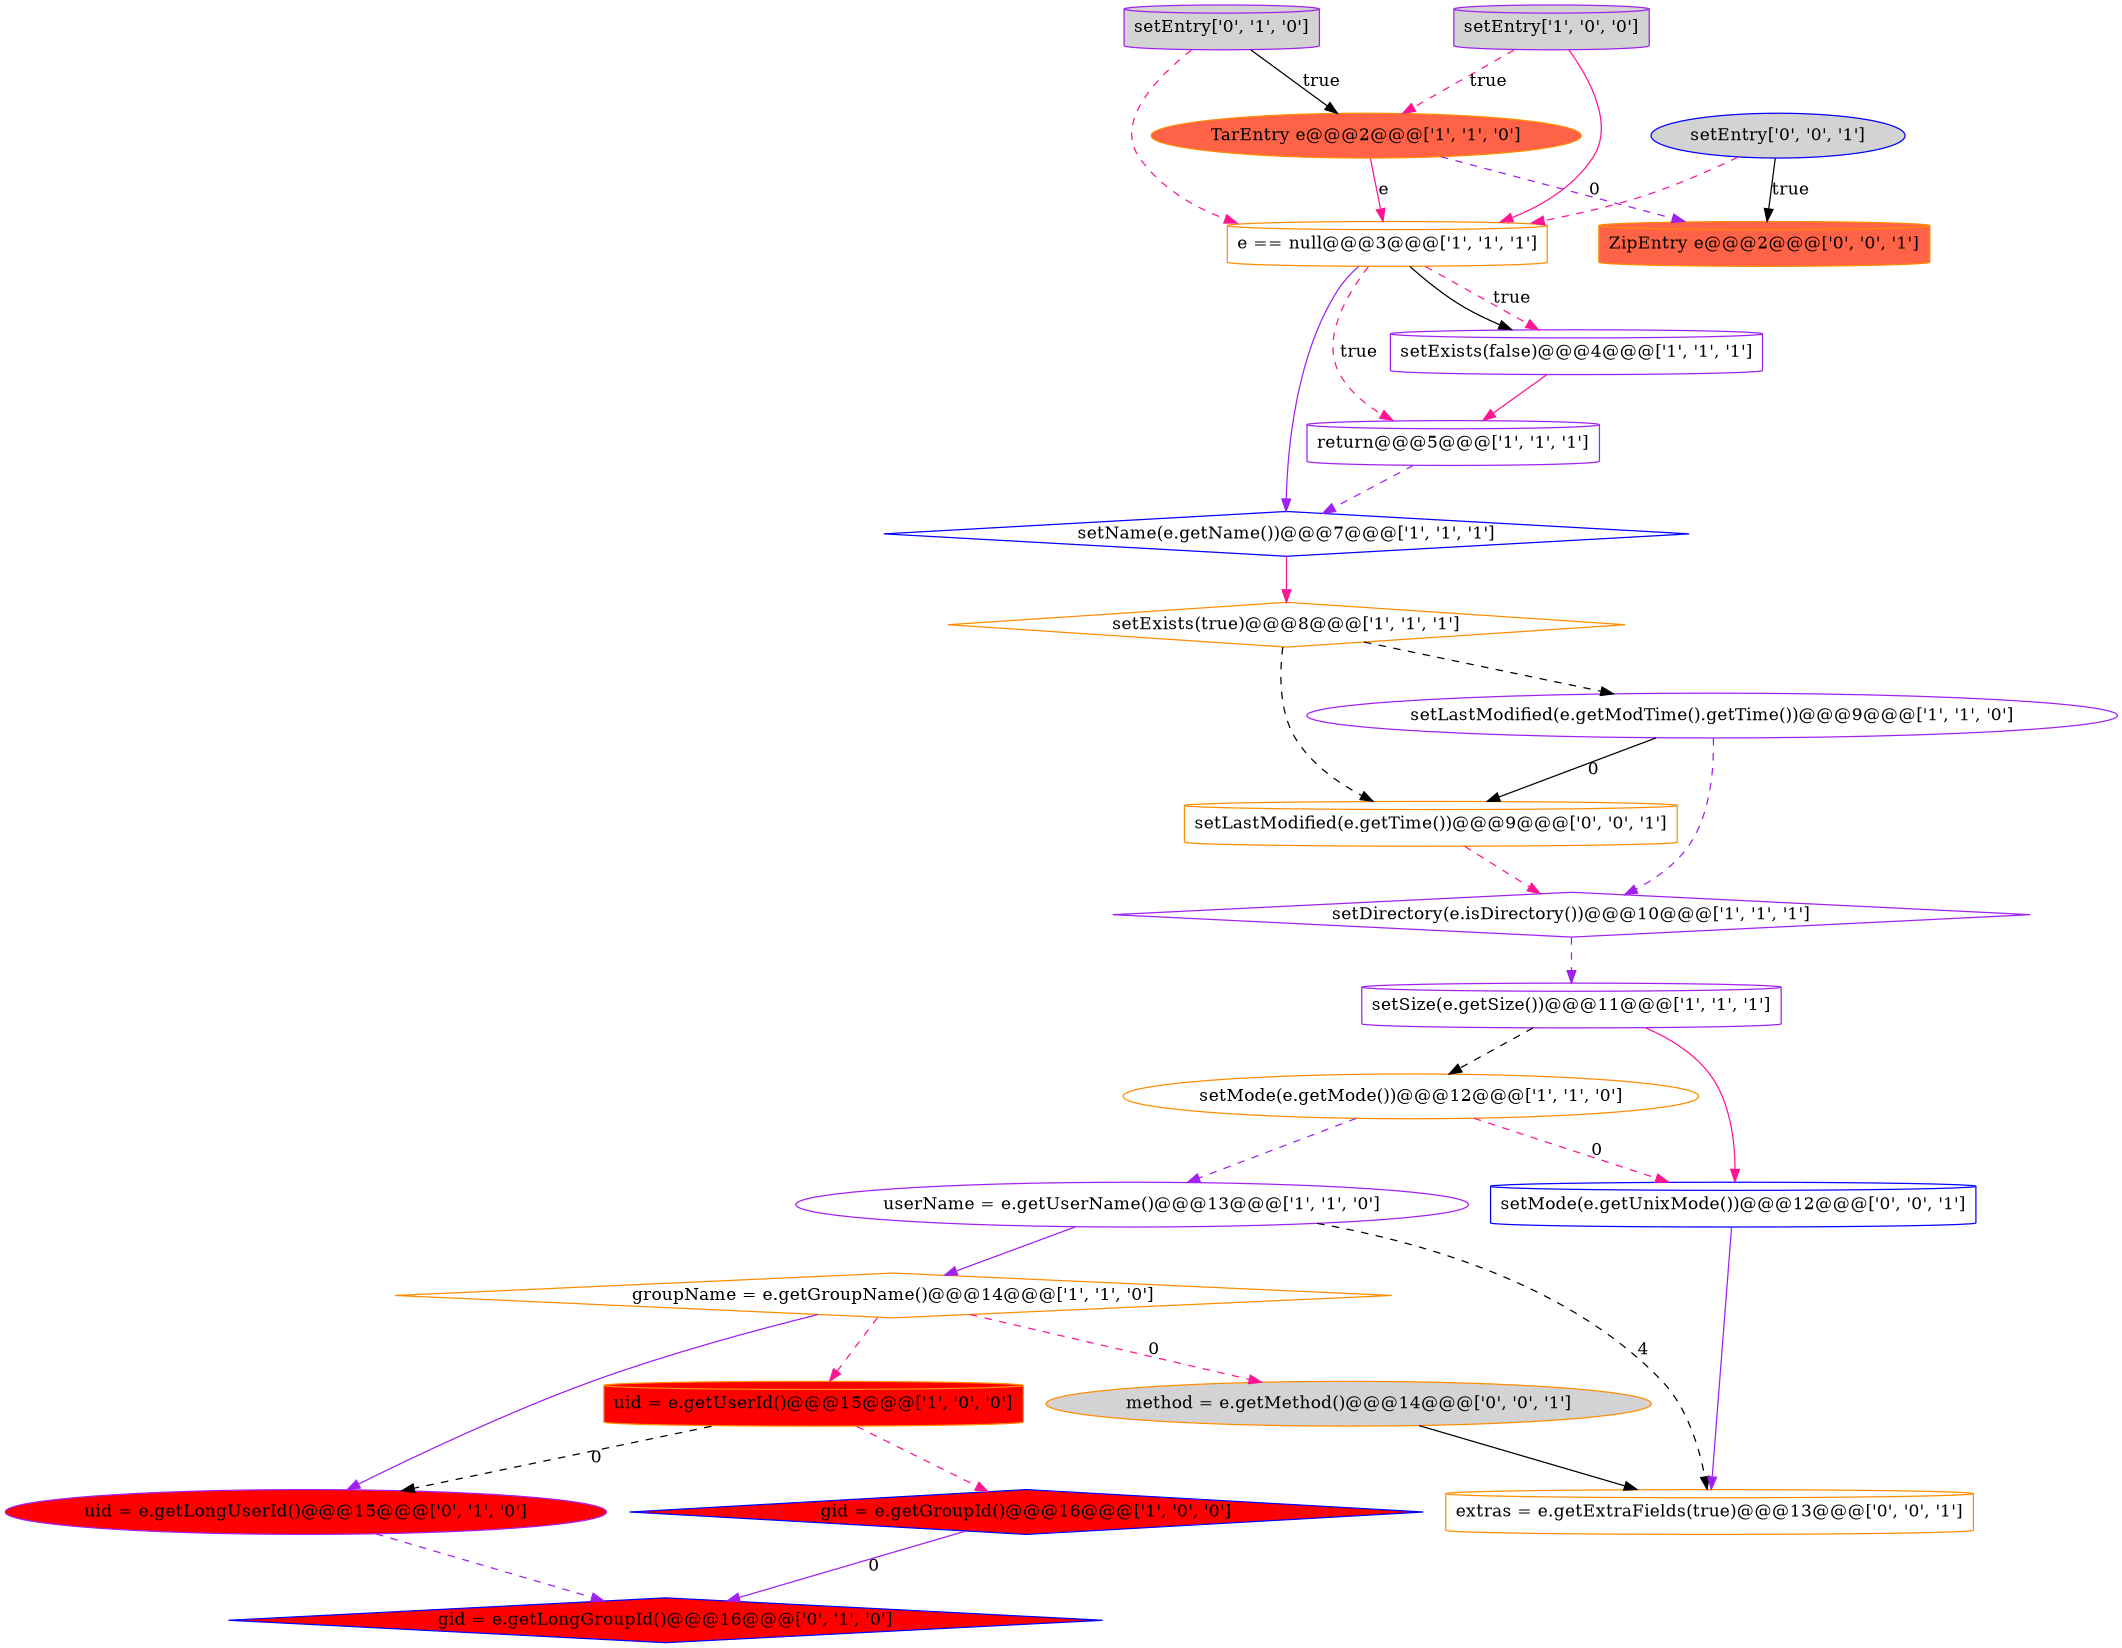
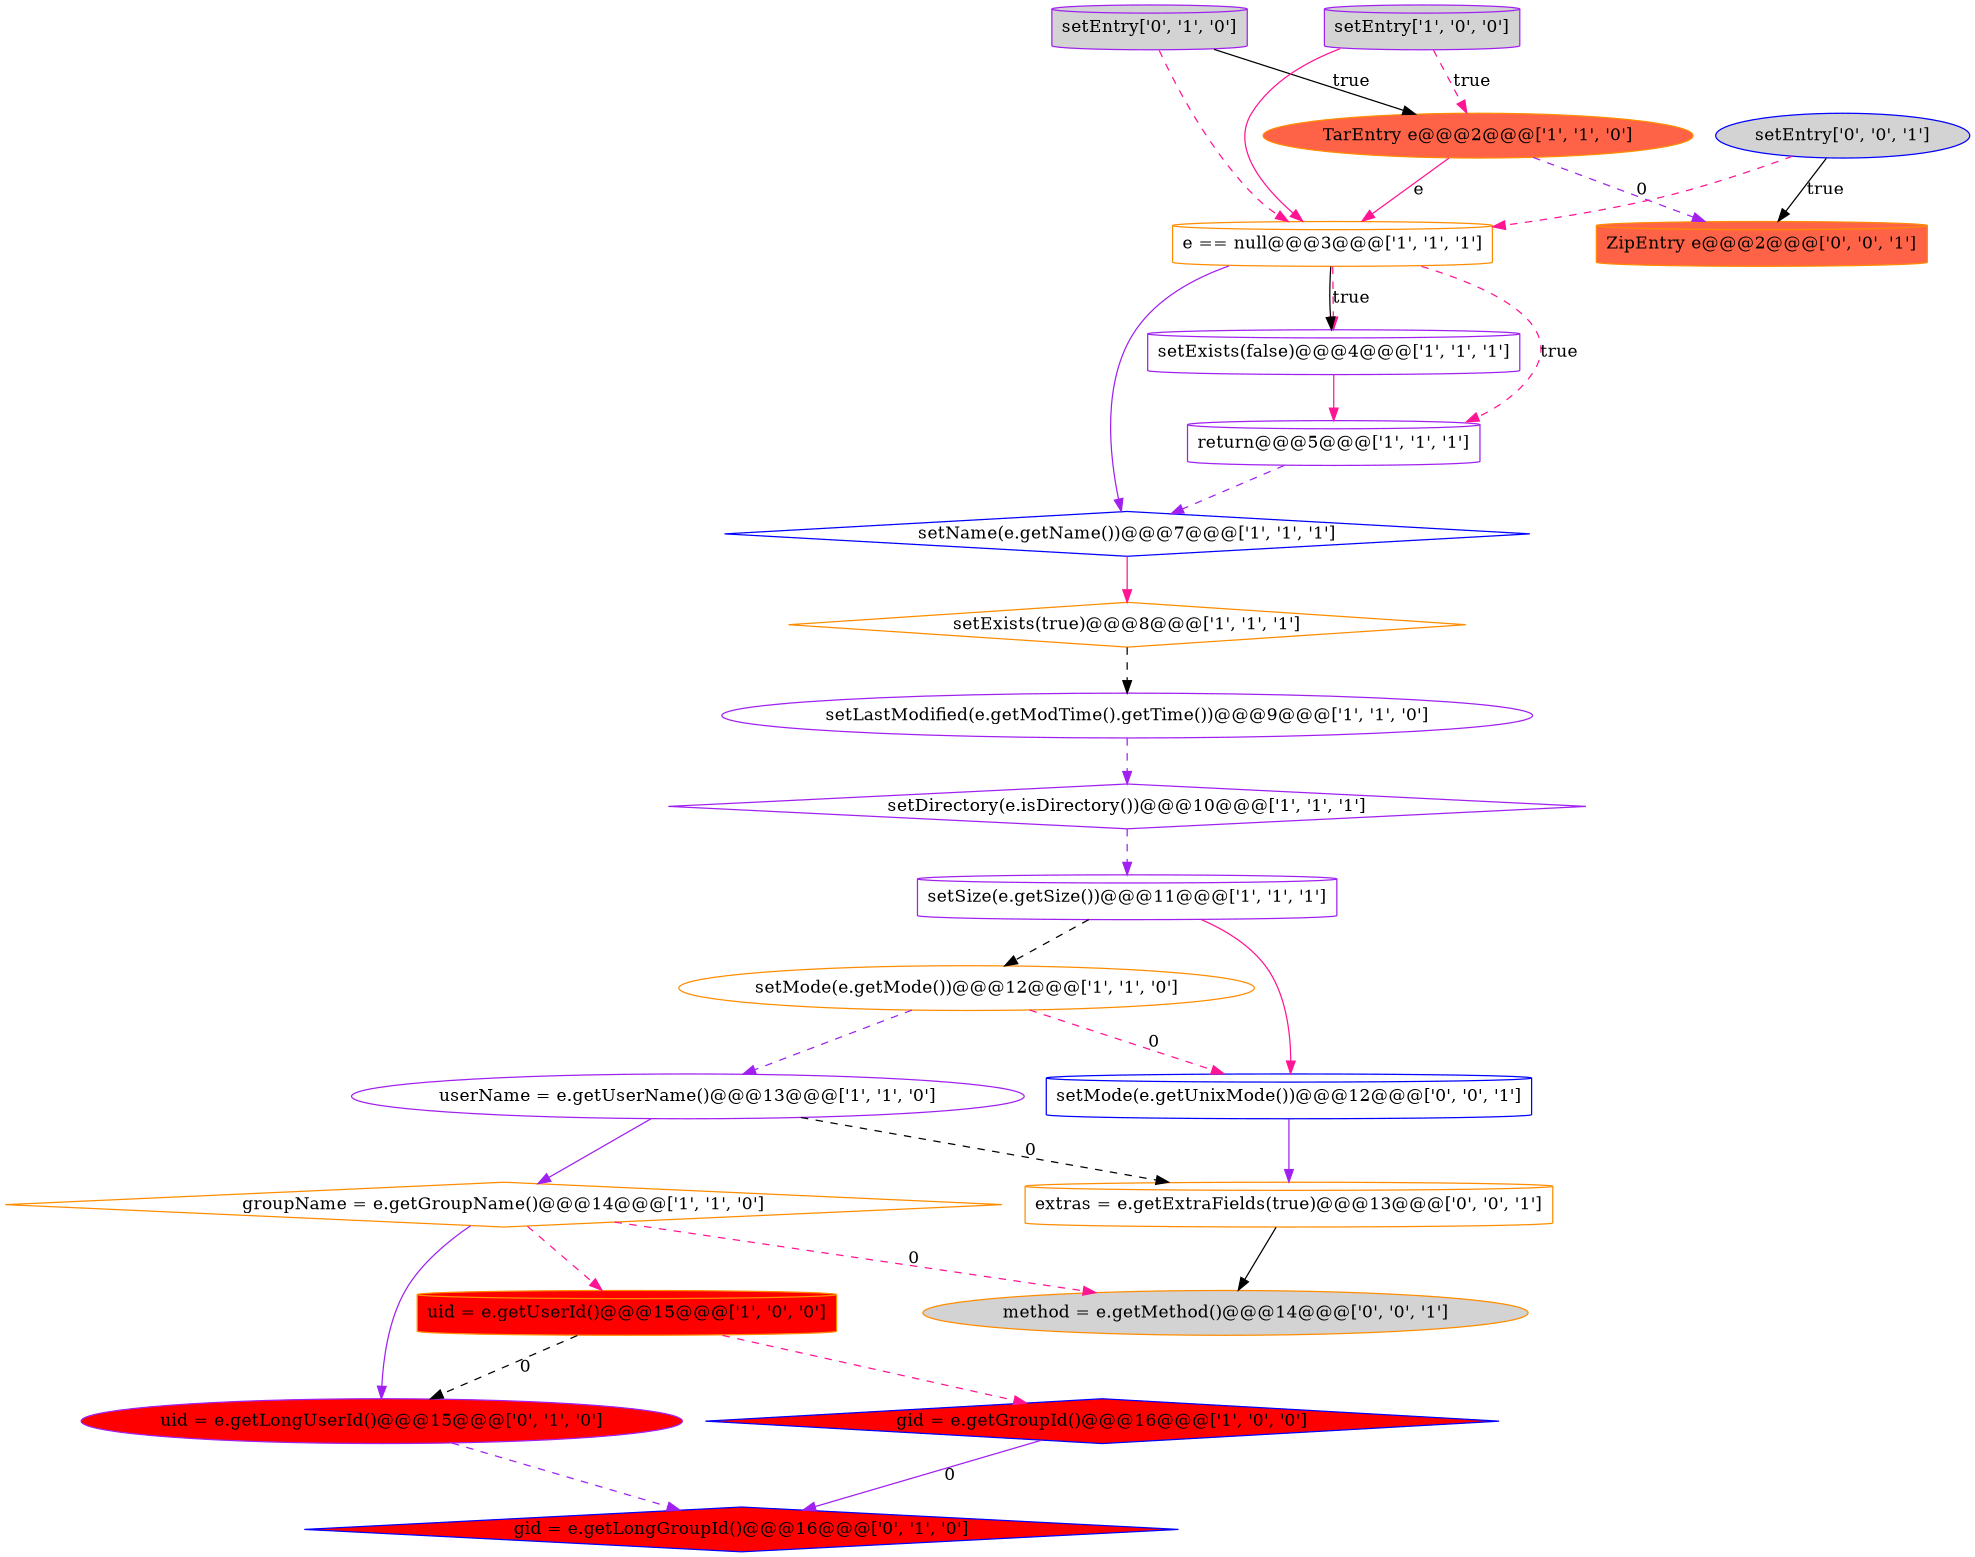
node "setLastModified(e.getTime())@@@9@@@['0', '0', '1']": removed
edge "userName = e.getUserName()@@@13@@@['1', '1', '0']" -> "extras = e.getExtraFields(true)@@@13@@@['0', '0', '1']": label "4" -> "0"
edge "method = e.getMethod()@@@14@@@['0', '0', '1']" -> "extras = e.getExtraFields(true)@@@13@@@['0', '0', '1']": reversed
